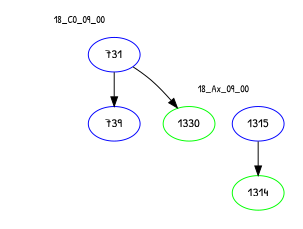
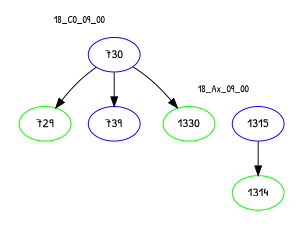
node "731": label "731" -> "730"
node "729": added
